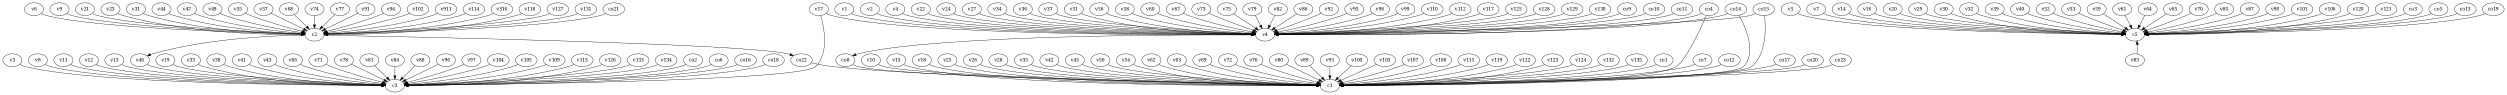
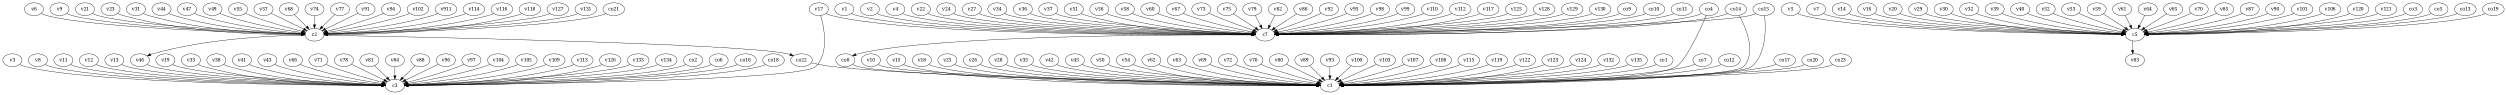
node "v316": label "v316" -> "v116"
node "c4": label "c4" -> "c7"
edge "v83" -> "c5": reversed
